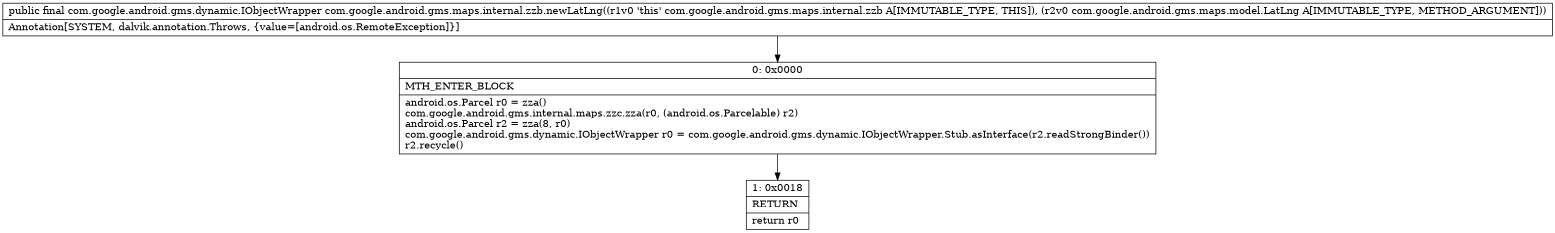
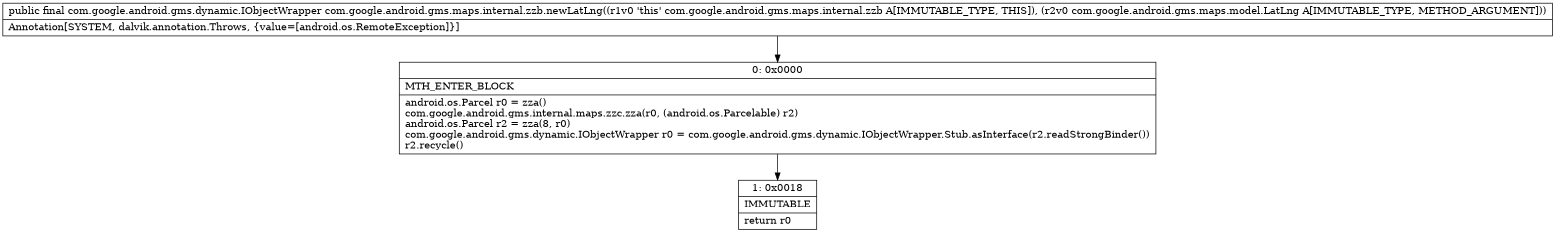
node "1: 0x0018": text "RETURN" -> "IMMUTABLE"
